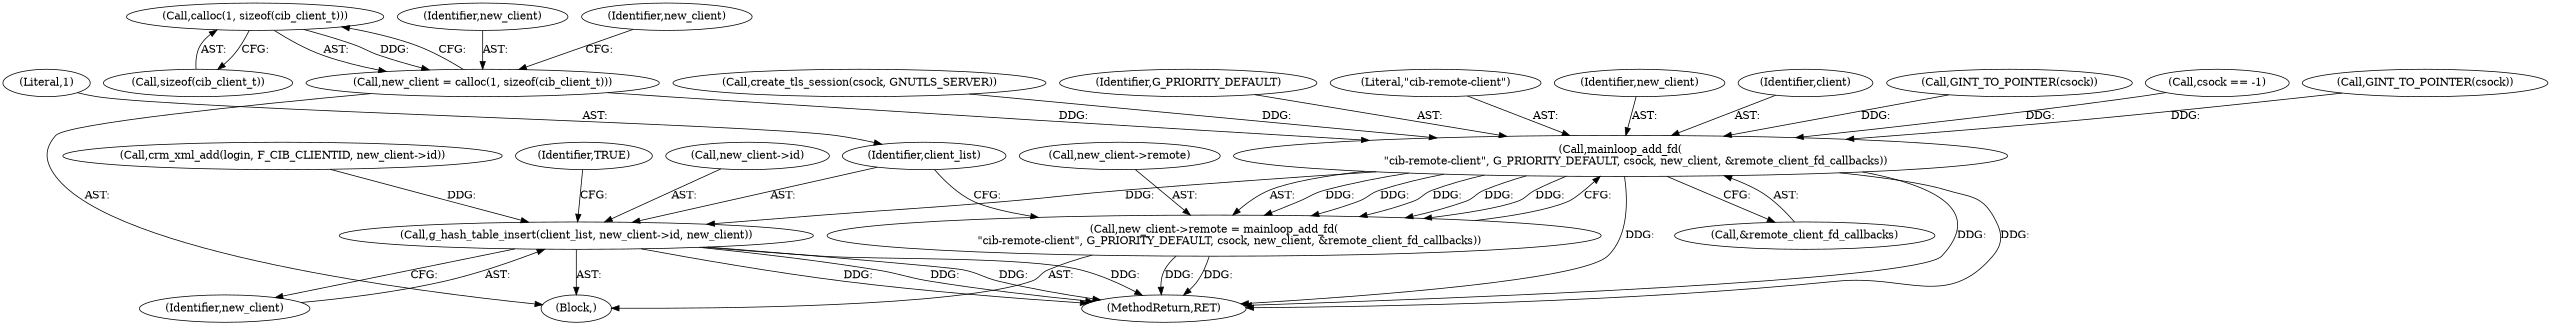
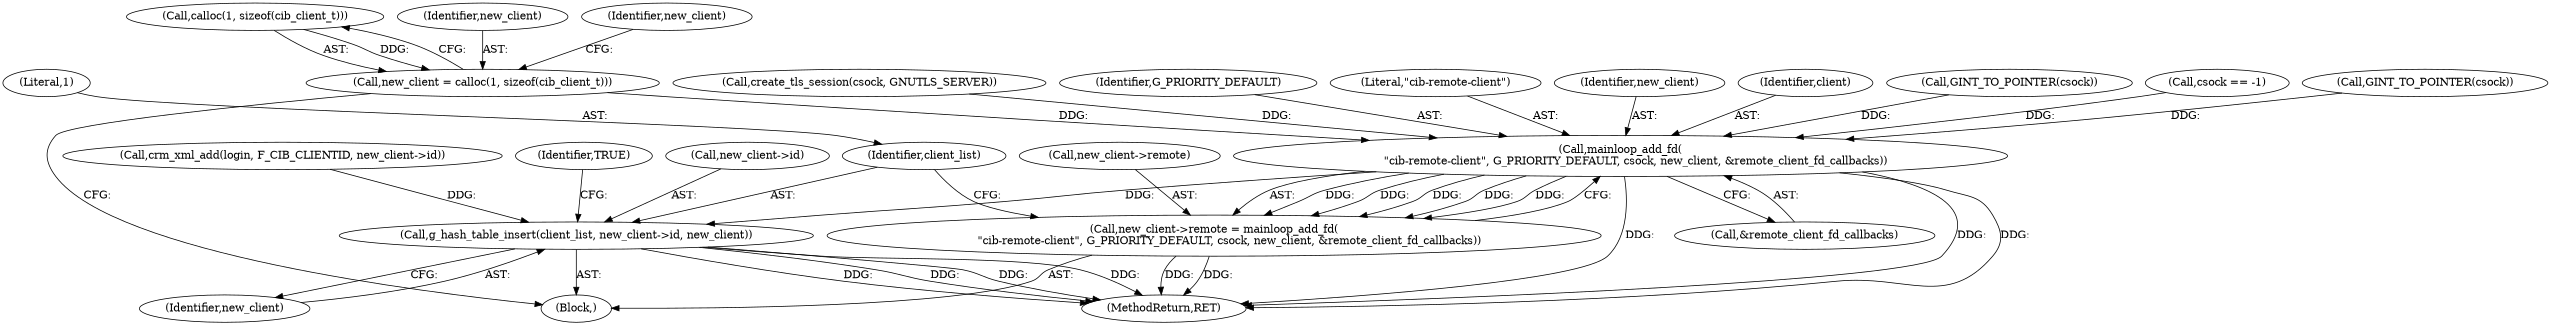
node "(Call,sizeof(cib_client_t))": removed
edge "(Call,new_client = calloc(1, sizeof(cib_client_t)))" -> "(Block,)": label "AST: " -> "CFG: "
